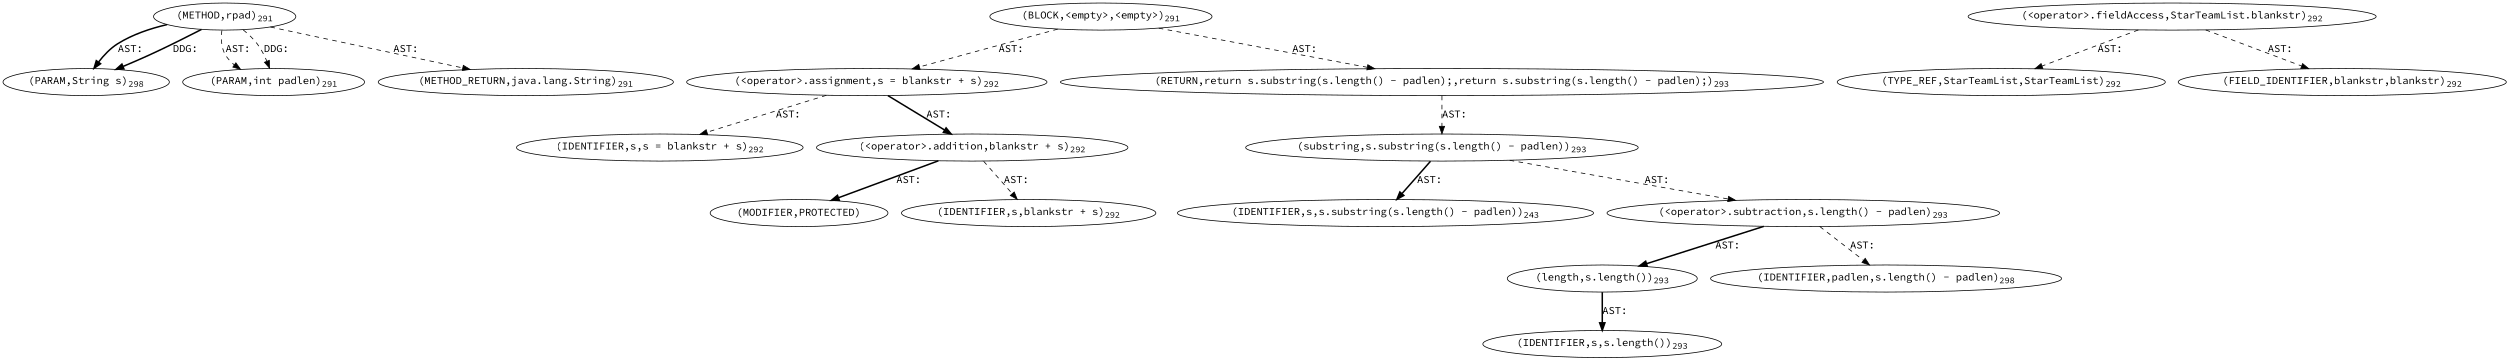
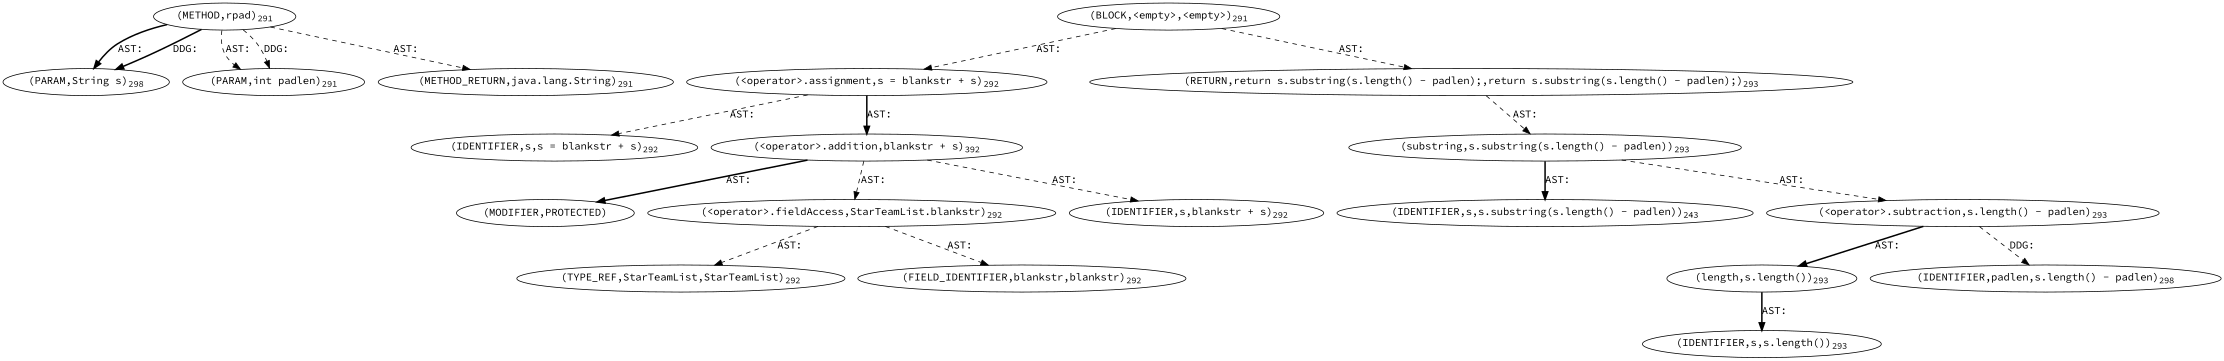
node "(<operator>.addition,blankstr + s)": text "292" -> "392"
edge "(<operator>.addition,blankstr + s)" -> "(<operator>.fieldAccess,StarTeamList.blankstr)": added, label "AST:"
edge "(<operator>.subtraction,s.length() - padlen)" -> "(IDENTIFIER,padlen,s.length() - padlen)": label "AST: " -> "DDG: "
